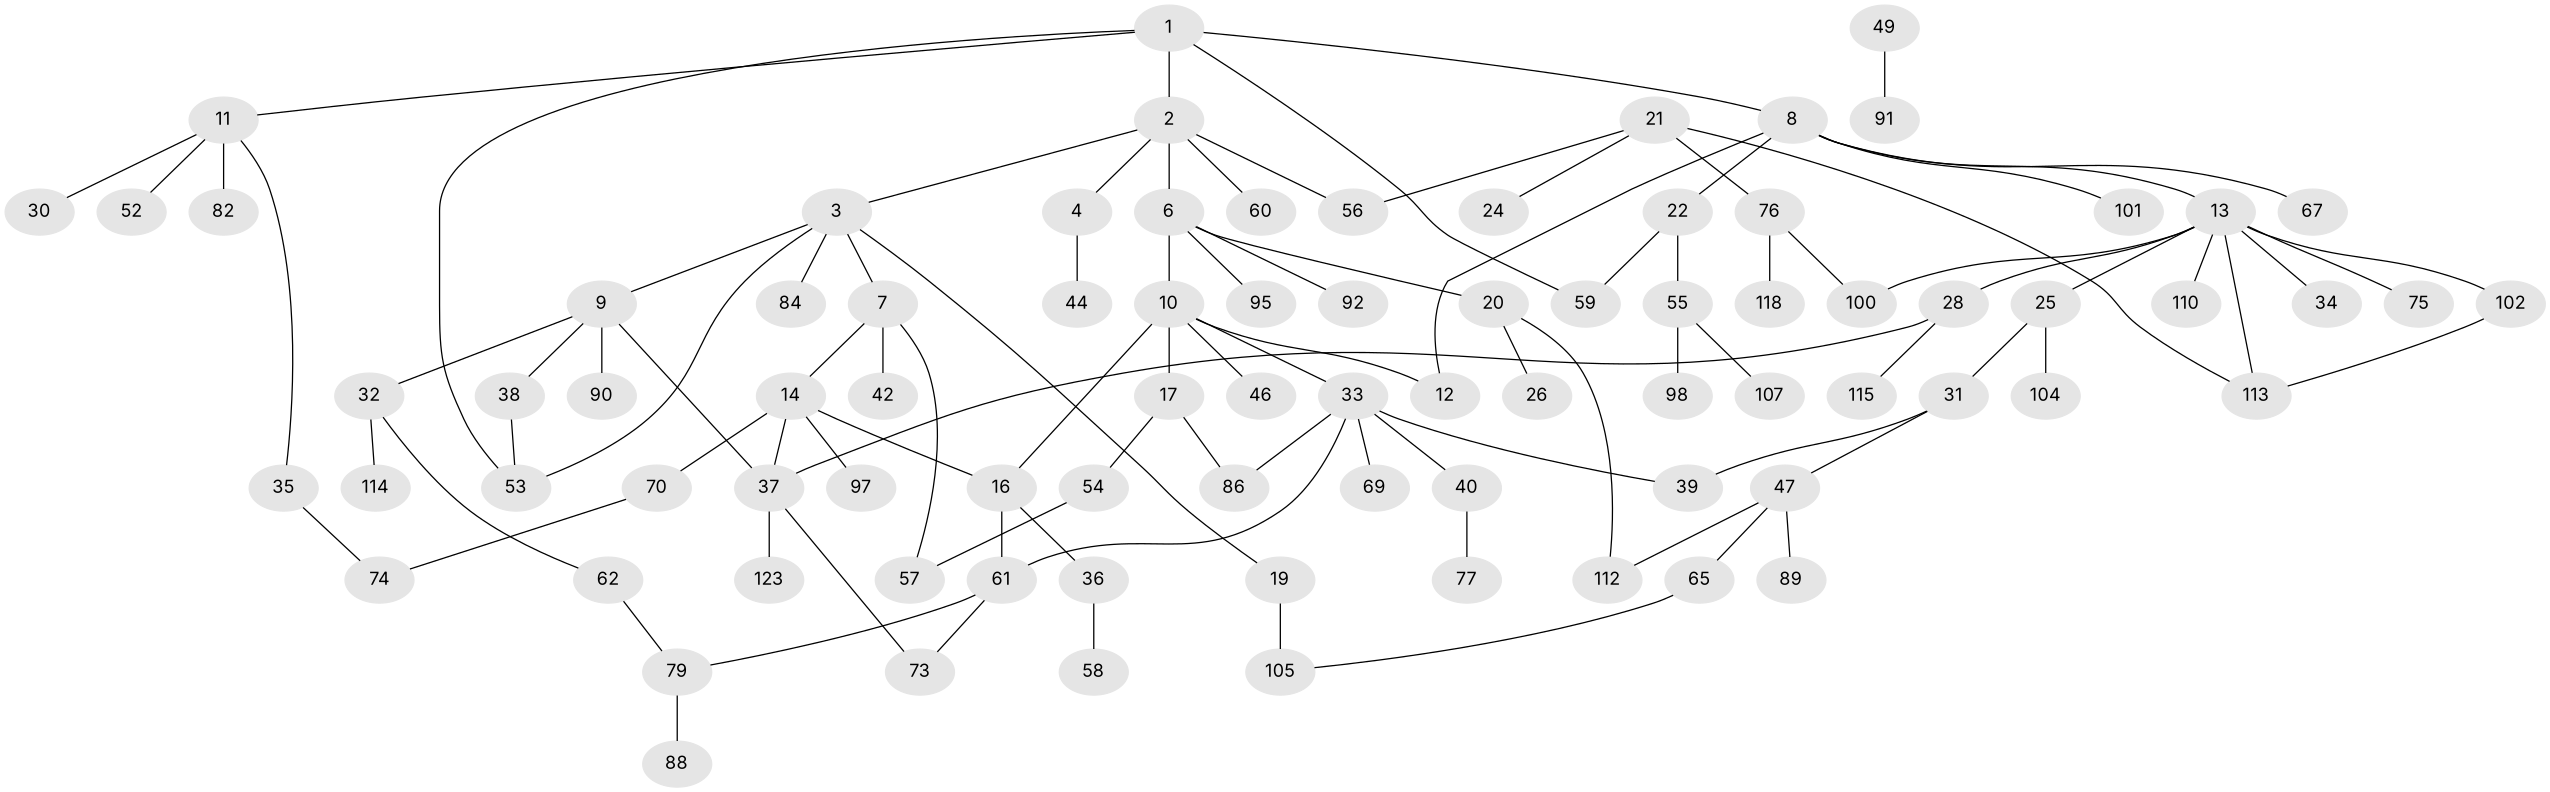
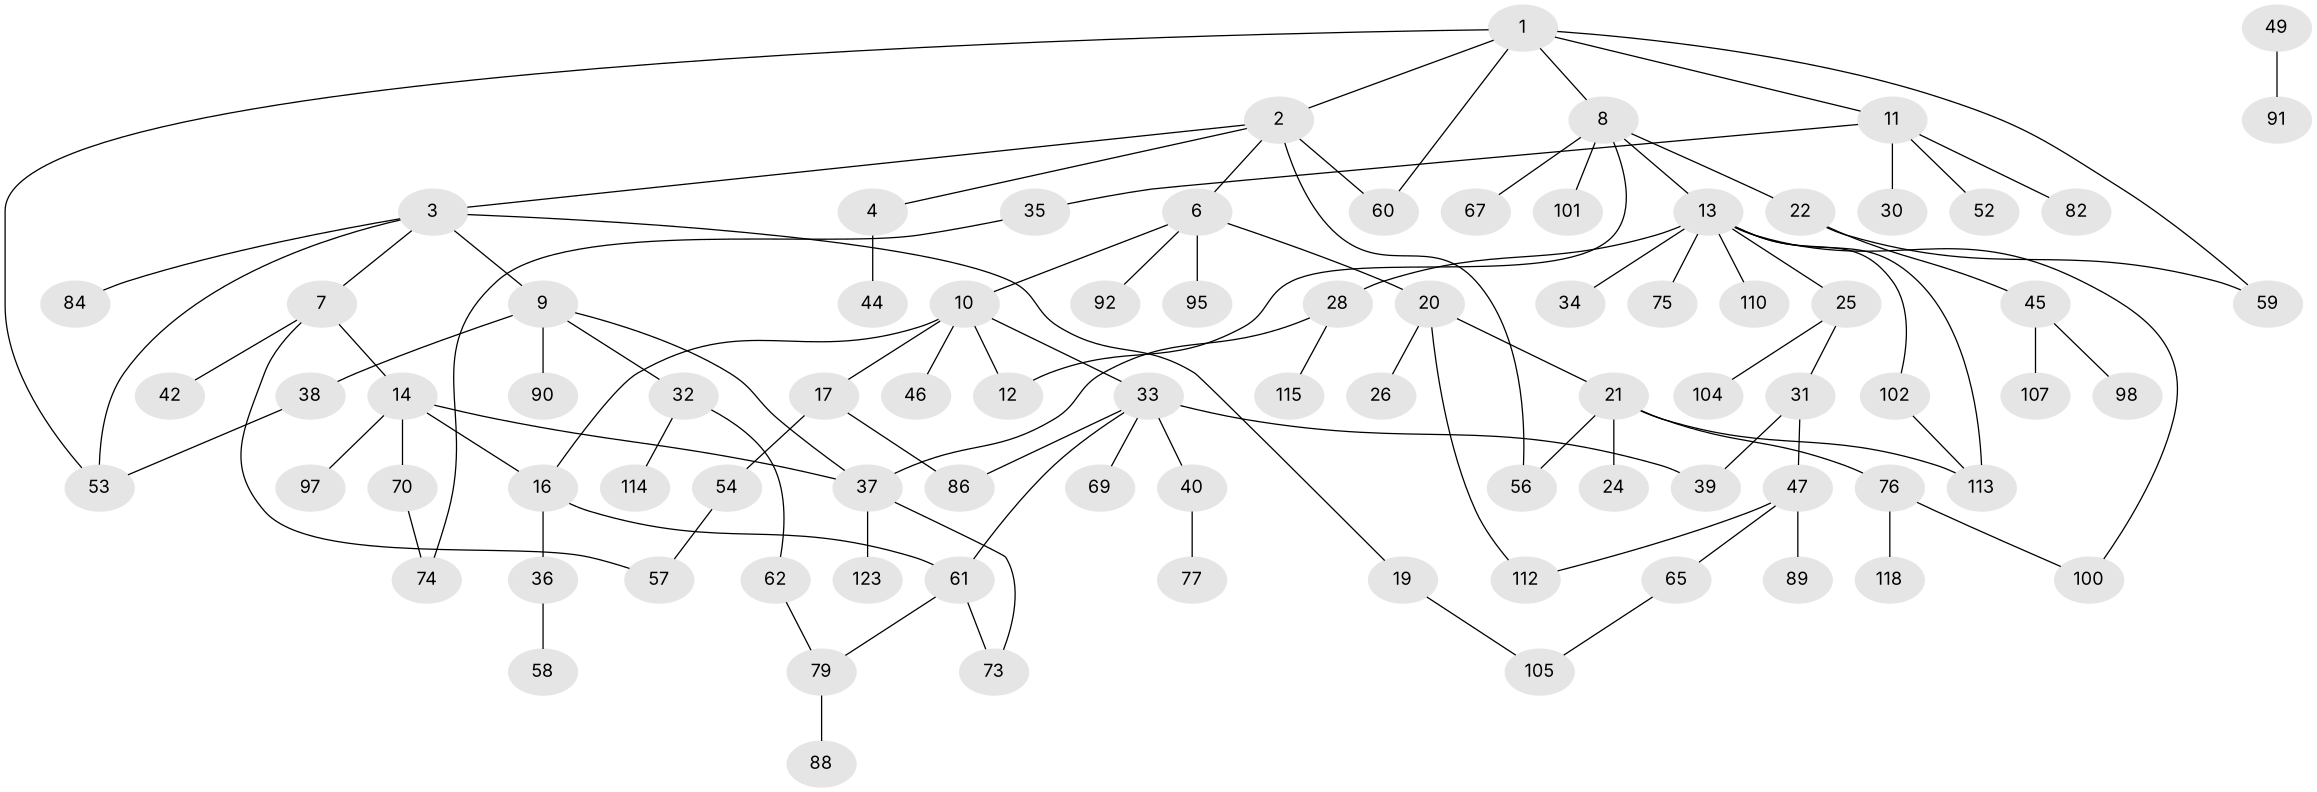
edge "1" -- "60": added
node "55": label "55" -> "45"
edge "20" -- "21": added
